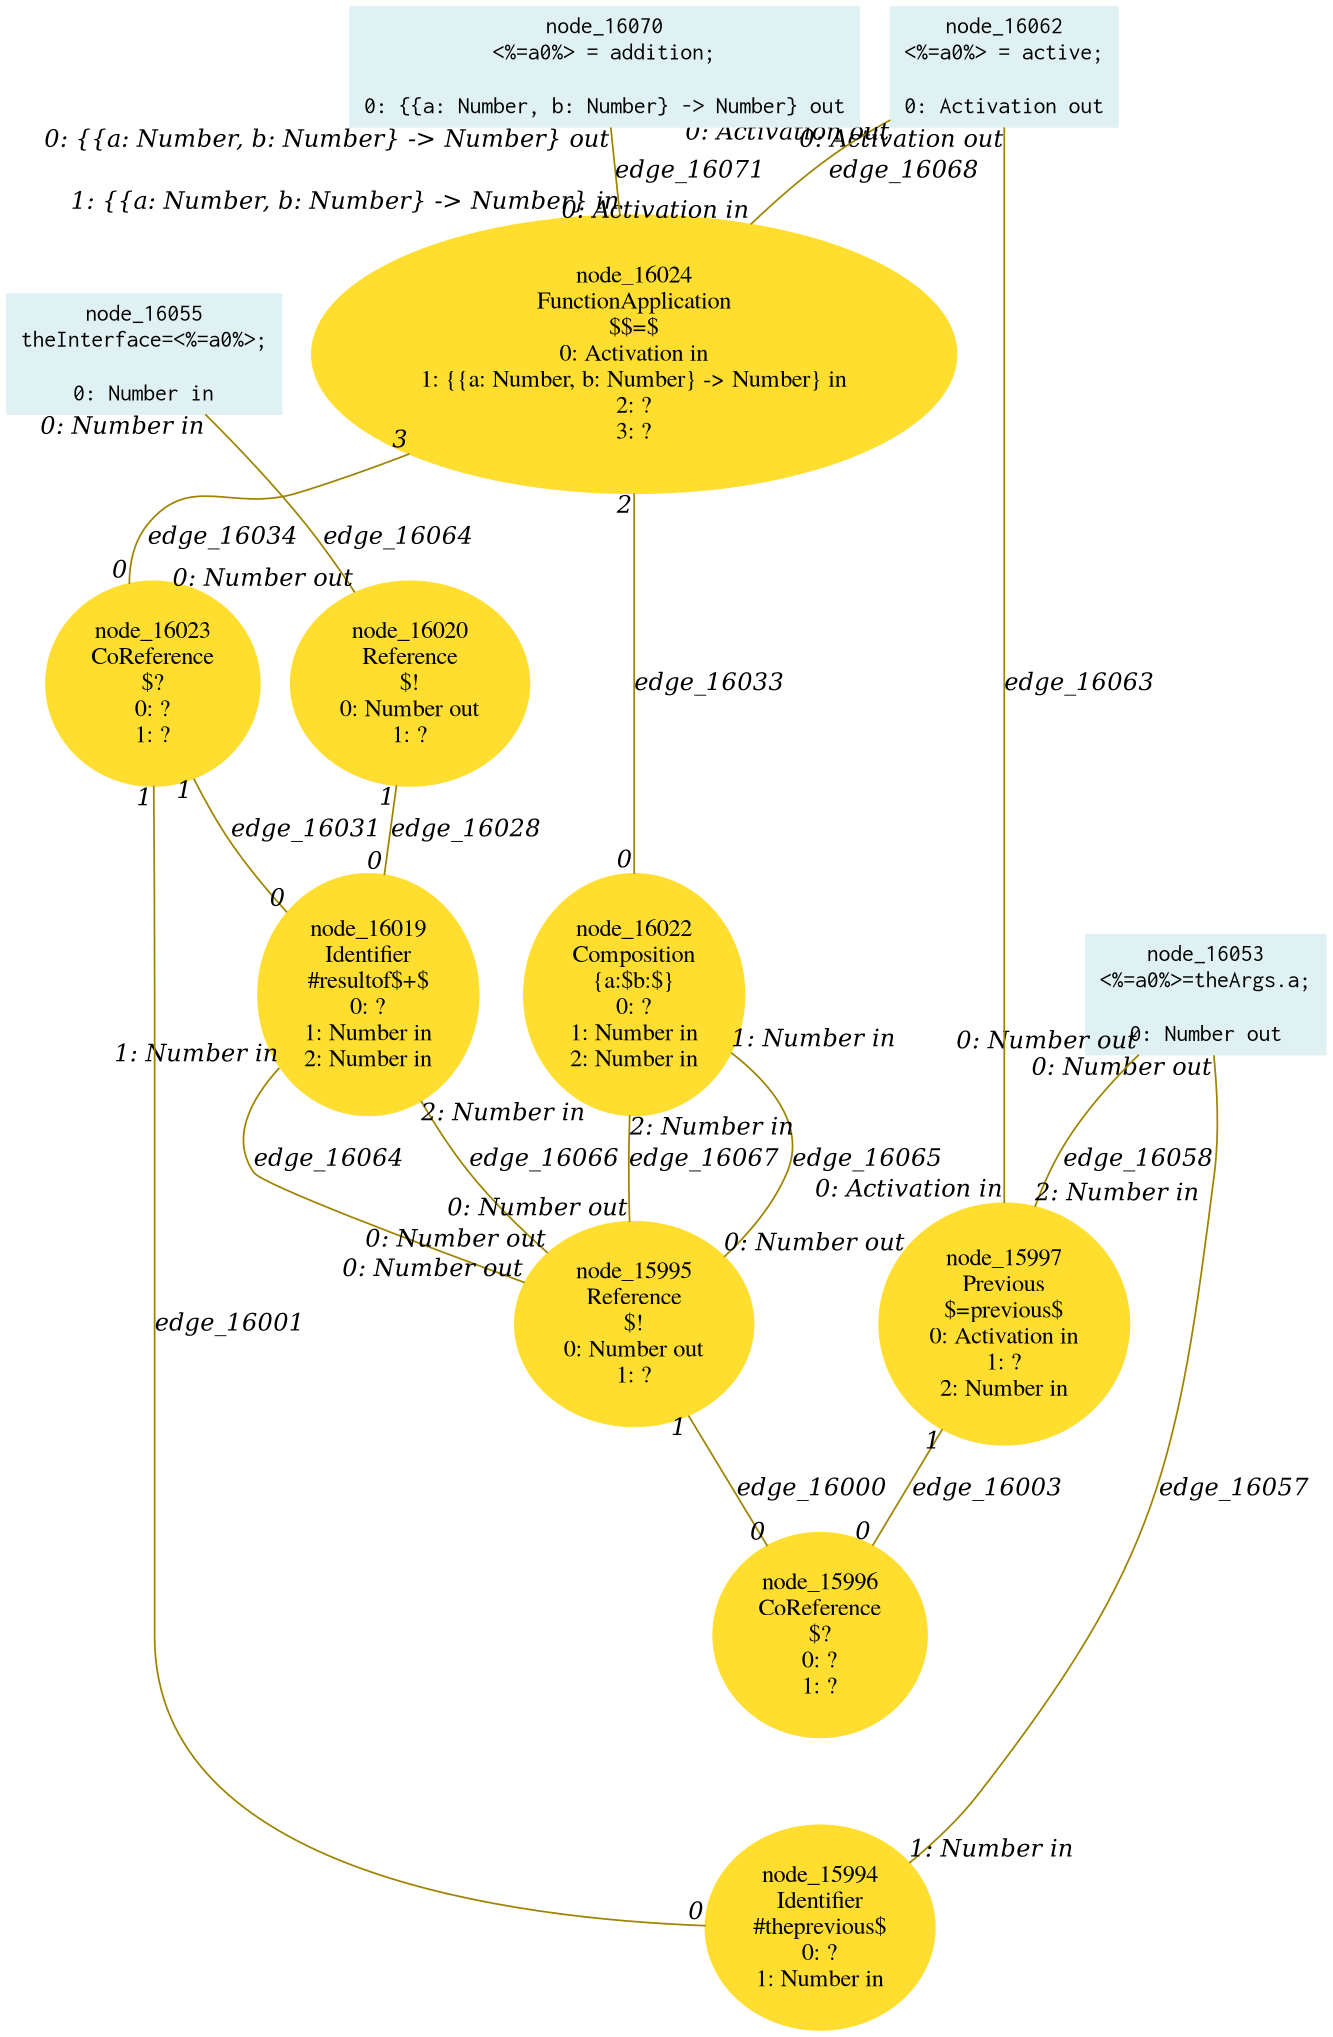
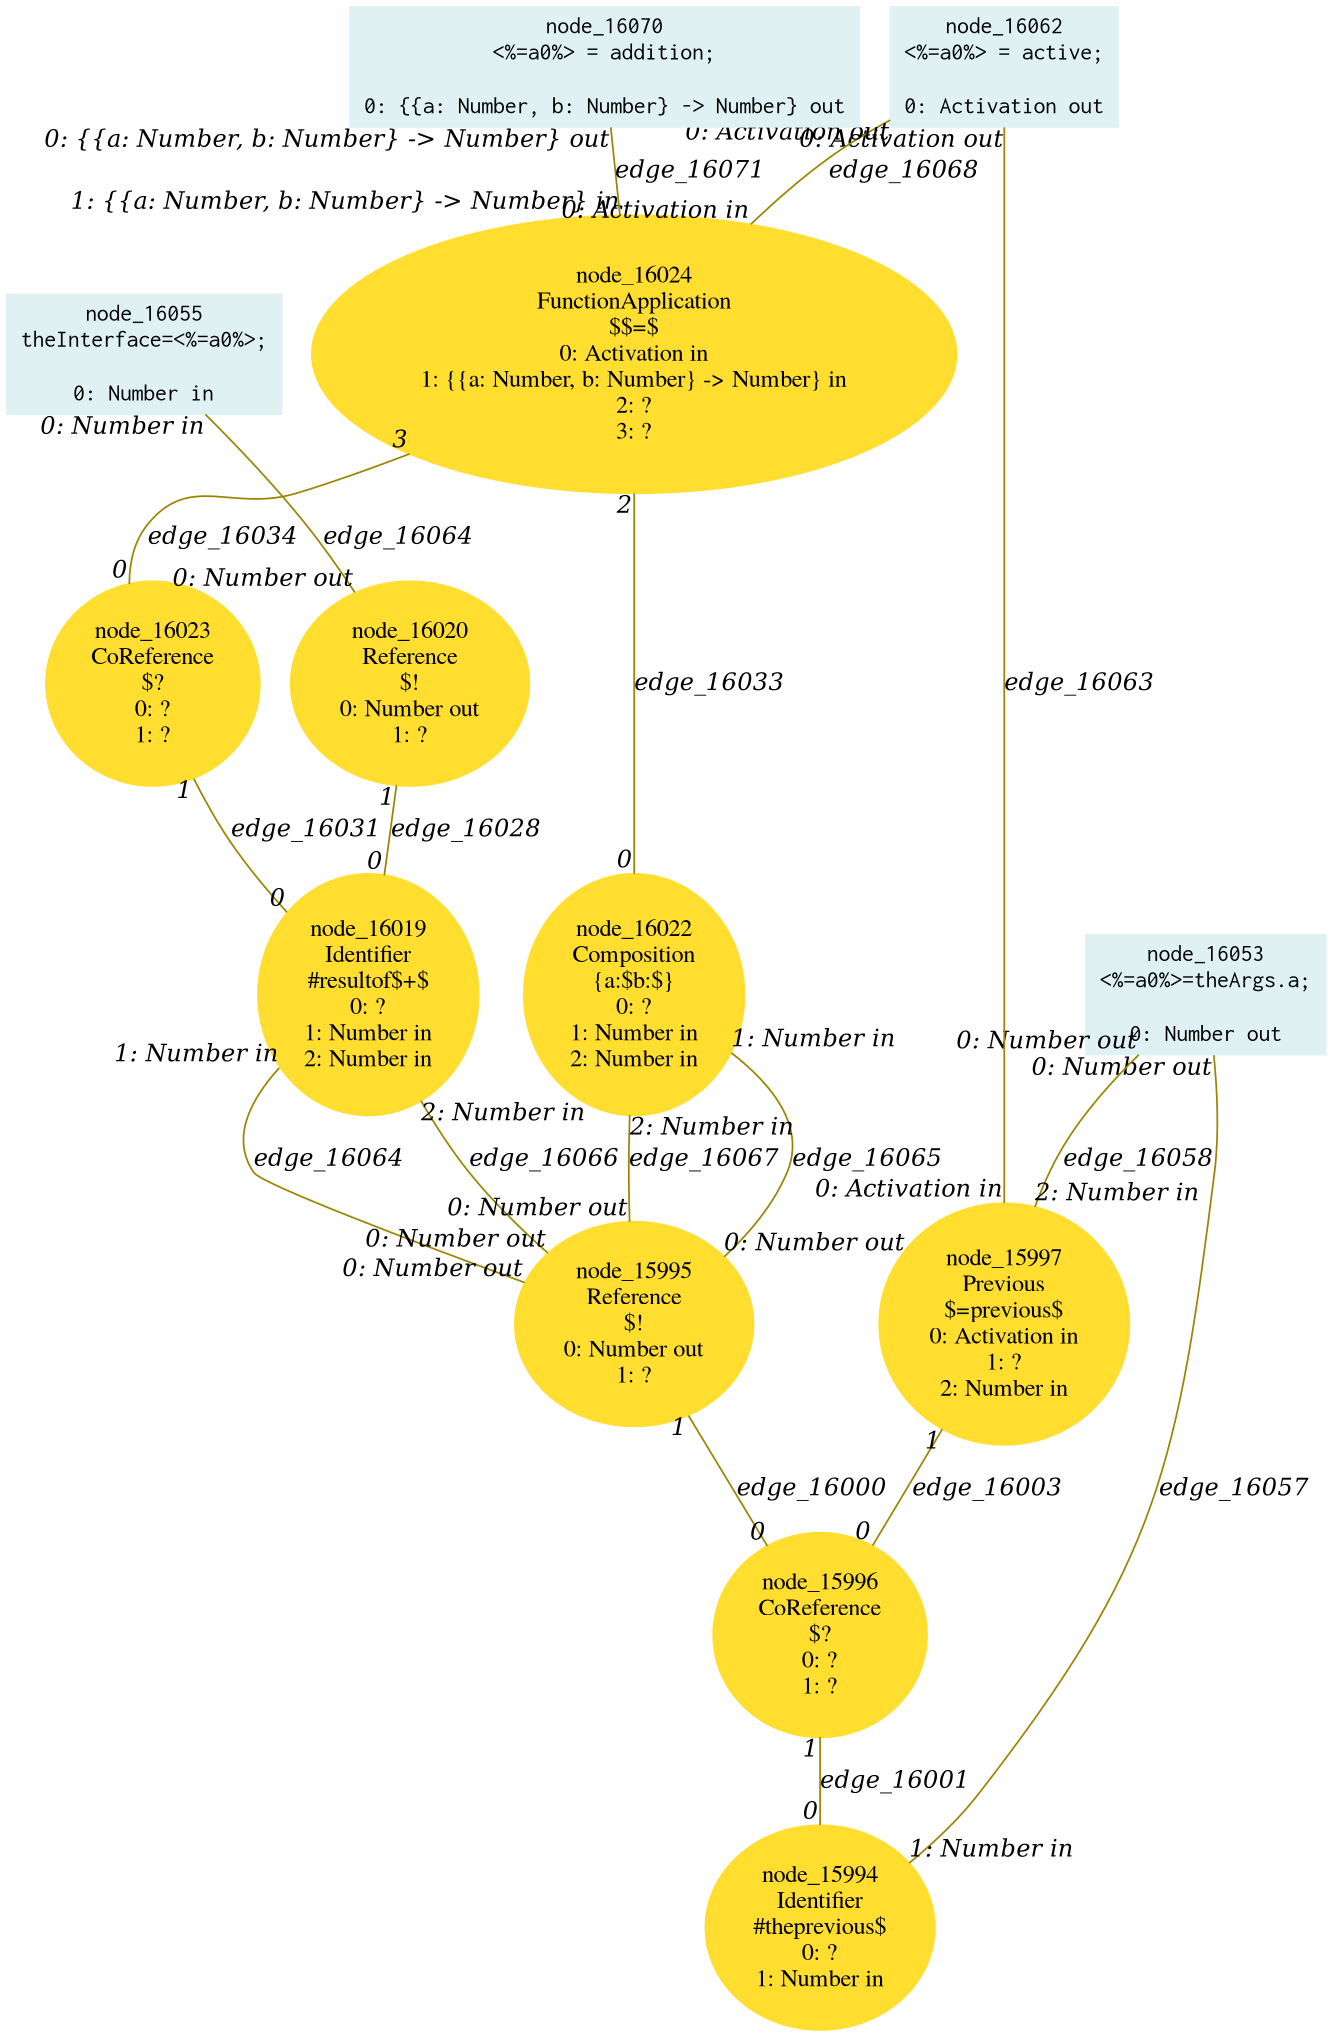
edge "node_16023 CoReference $? 0: ? 1: ?" -- "node_15994 Identifier #theprevious$ 0: ? 1: Number in": now "node_15996 CoReference $? 0: ? 1: ?" -- "node_15994 Identifier #theprevious$ 0: ? 1: Number in"
